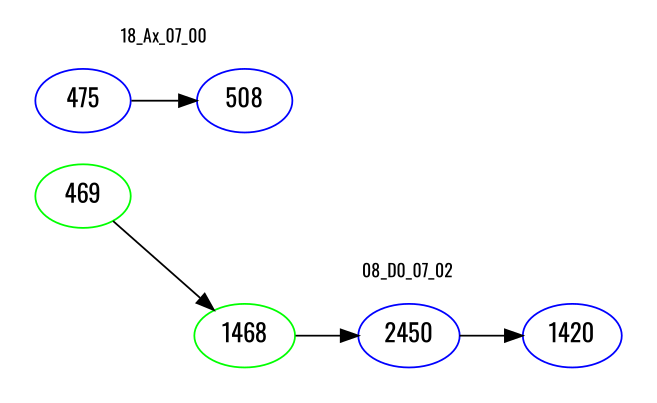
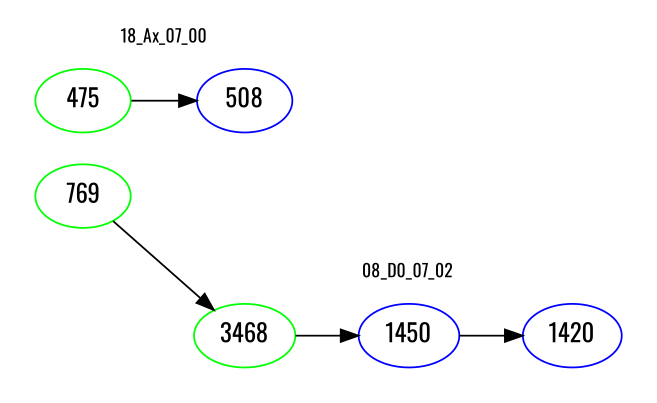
node "475": color blue -> green
node "469": label "469" -> "769"
node "1468": label "1468" -> "3468"
node "2450": label "2450" -> "1450"
